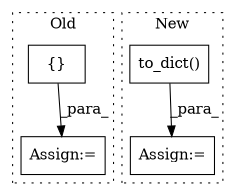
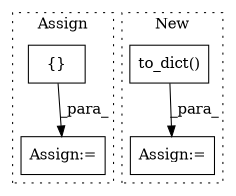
cluster "Old": label "Old" -> "Assign"
